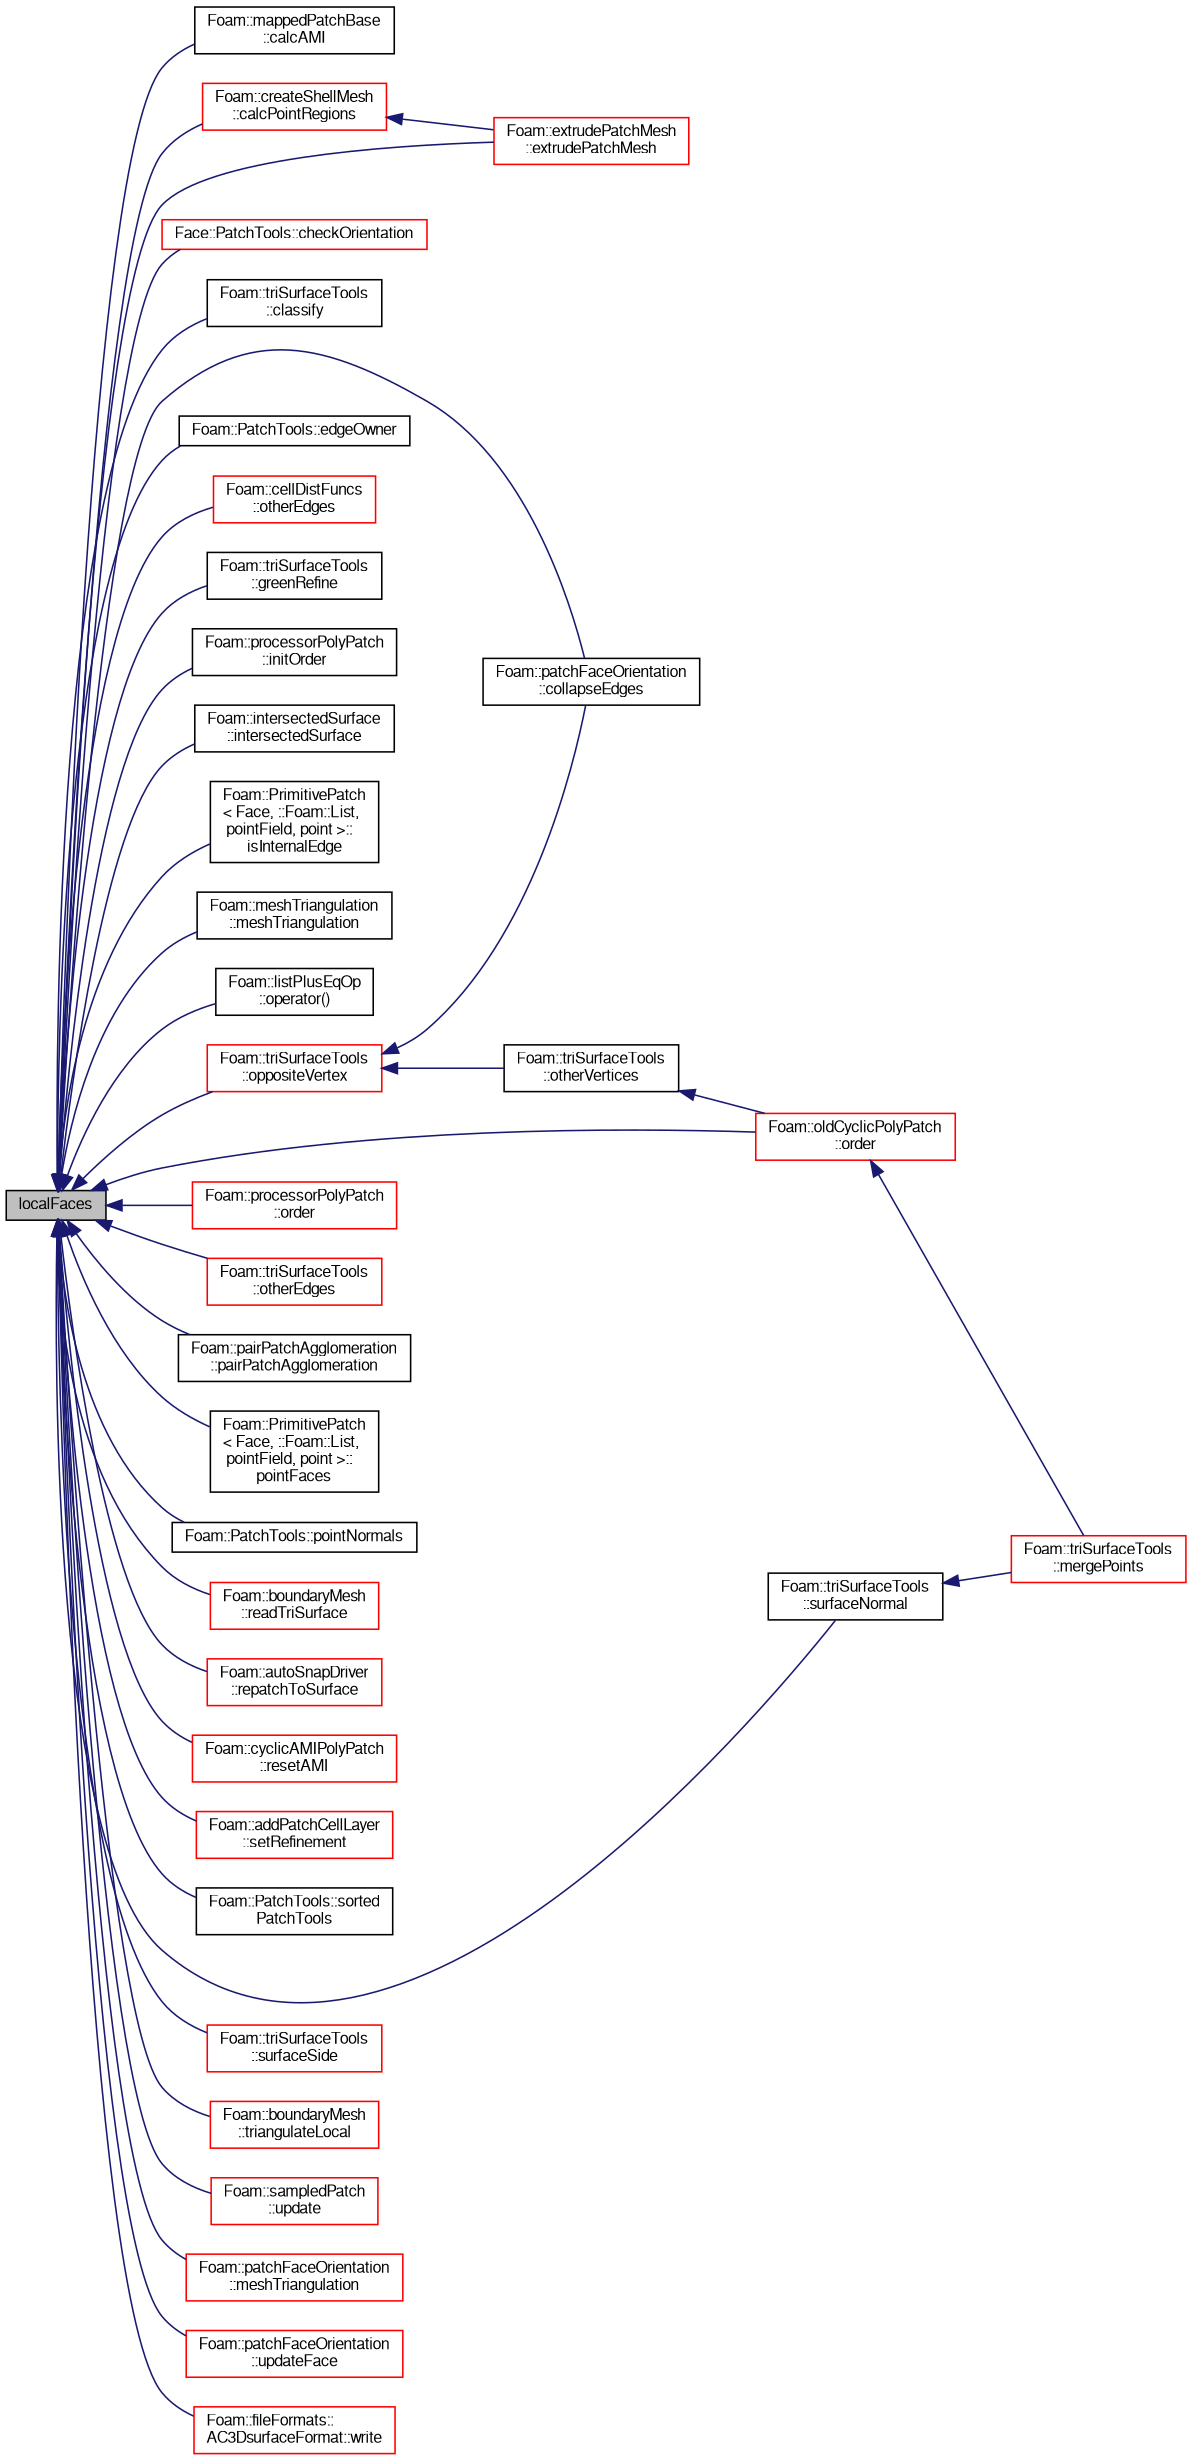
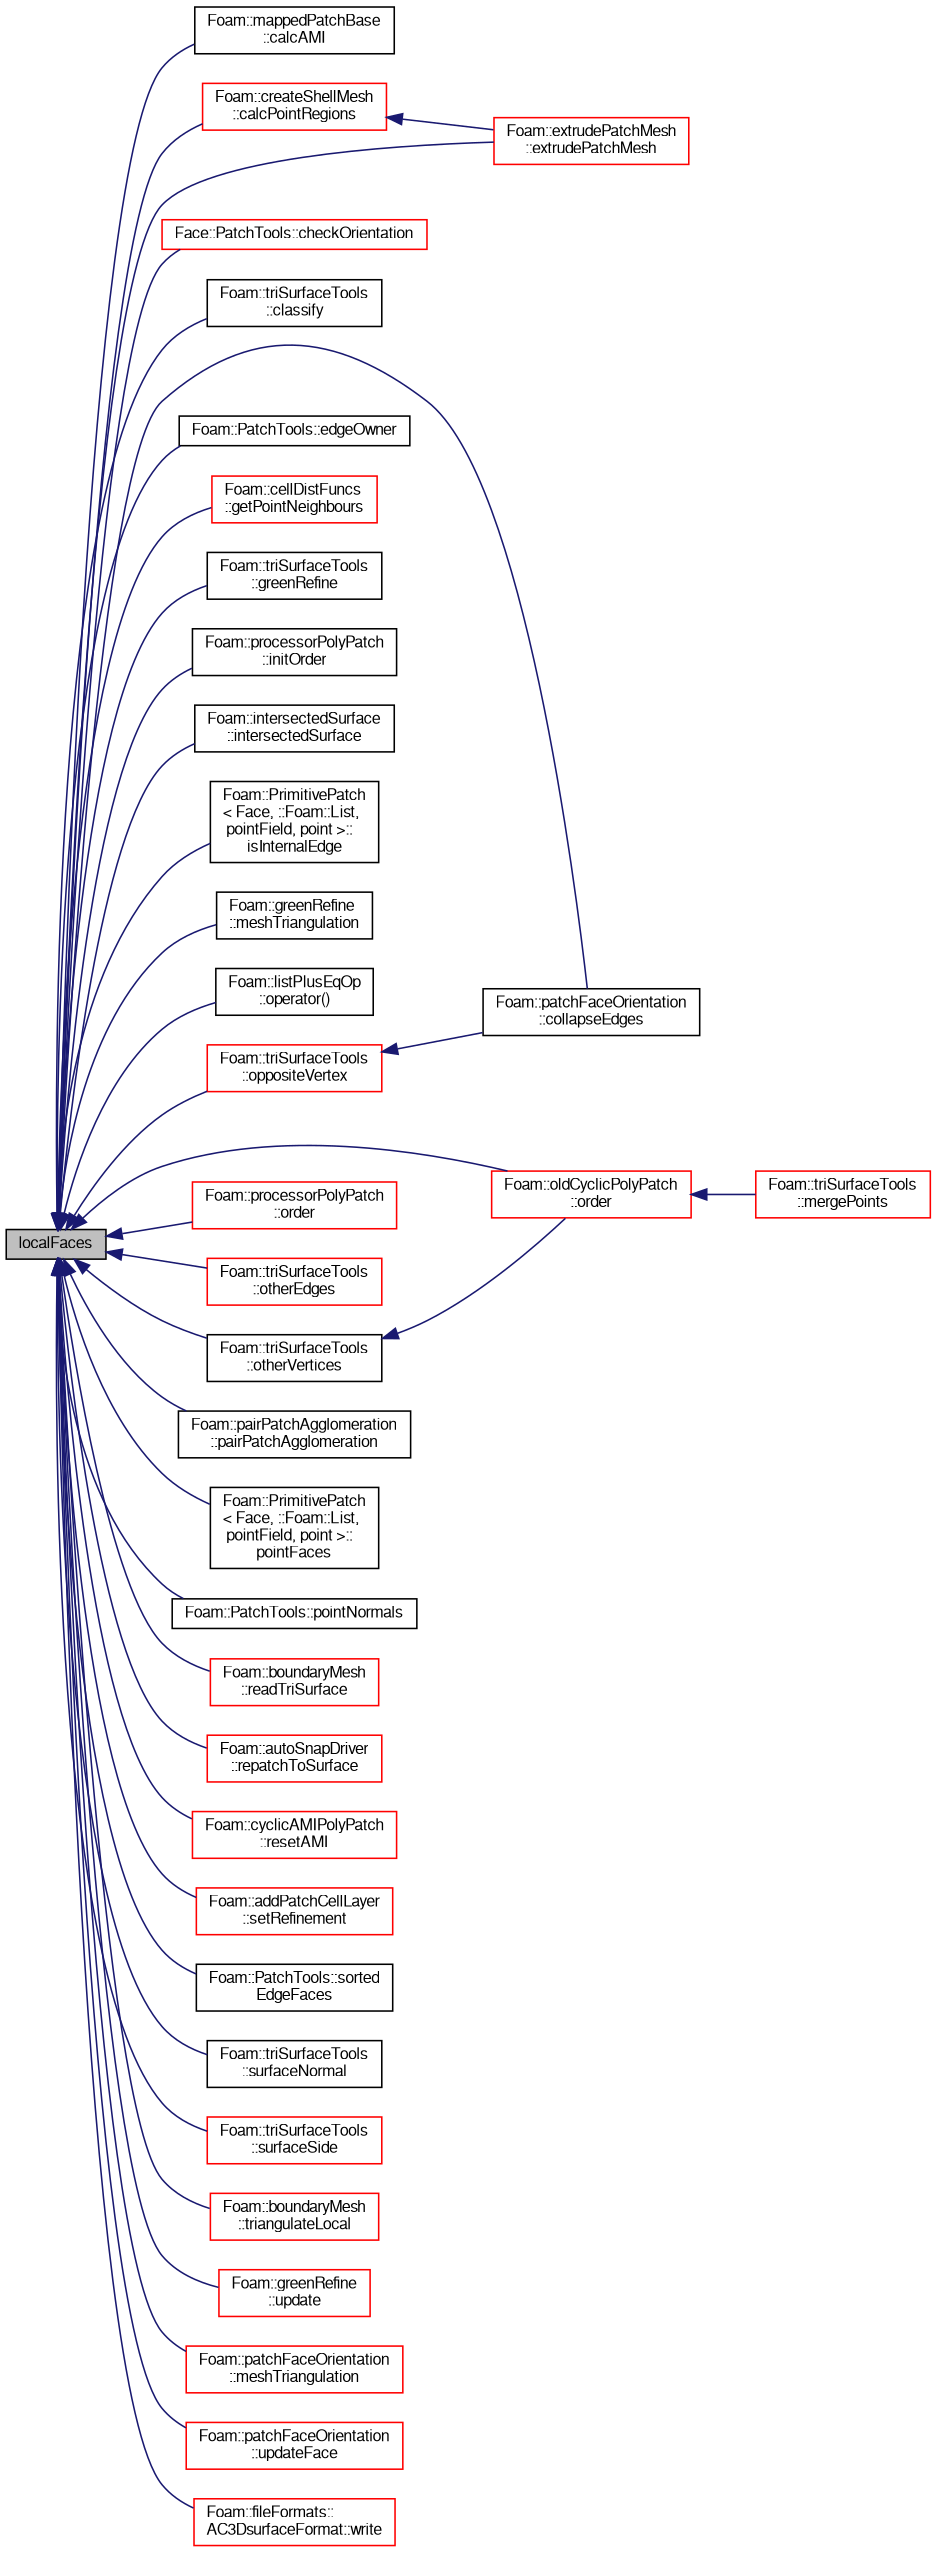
node "Foam::cellDistFuncs ::otherEdges": label "Foam::cellDistFuncs ::otherEdges" -> "Foam::cellDistFuncs ::getPointNeighbours"
node "Foam::meshTriangulation ::meshTriangulation": label "Foam::meshTriangulation ::meshTriangulation" -> "Foam::greenRefine ::meshTriangulation"
edge "Foam::triSurfaceTools ::otherVertices" -> "Foam::triSurfaceTools ::oppositeVertex": now "Foam::triSurfaceTools ::otherVertices" -> "localFaces"
edge "Foam::triSurfaceTools ::mergePoints" -> "Foam::triSurfaceTools ::surfaceNormal": removed
node "Foam::PatchTools::sorted PatchTools": label "Foam::PatchTools::sorted PatchTools" -> "Foam::PatchTools::sorted EdgeFaces"
node "Foam::sampledPatch ::update": label "Foam::sampledPatch ::update" -> "Foam::greenRefine ::update"
